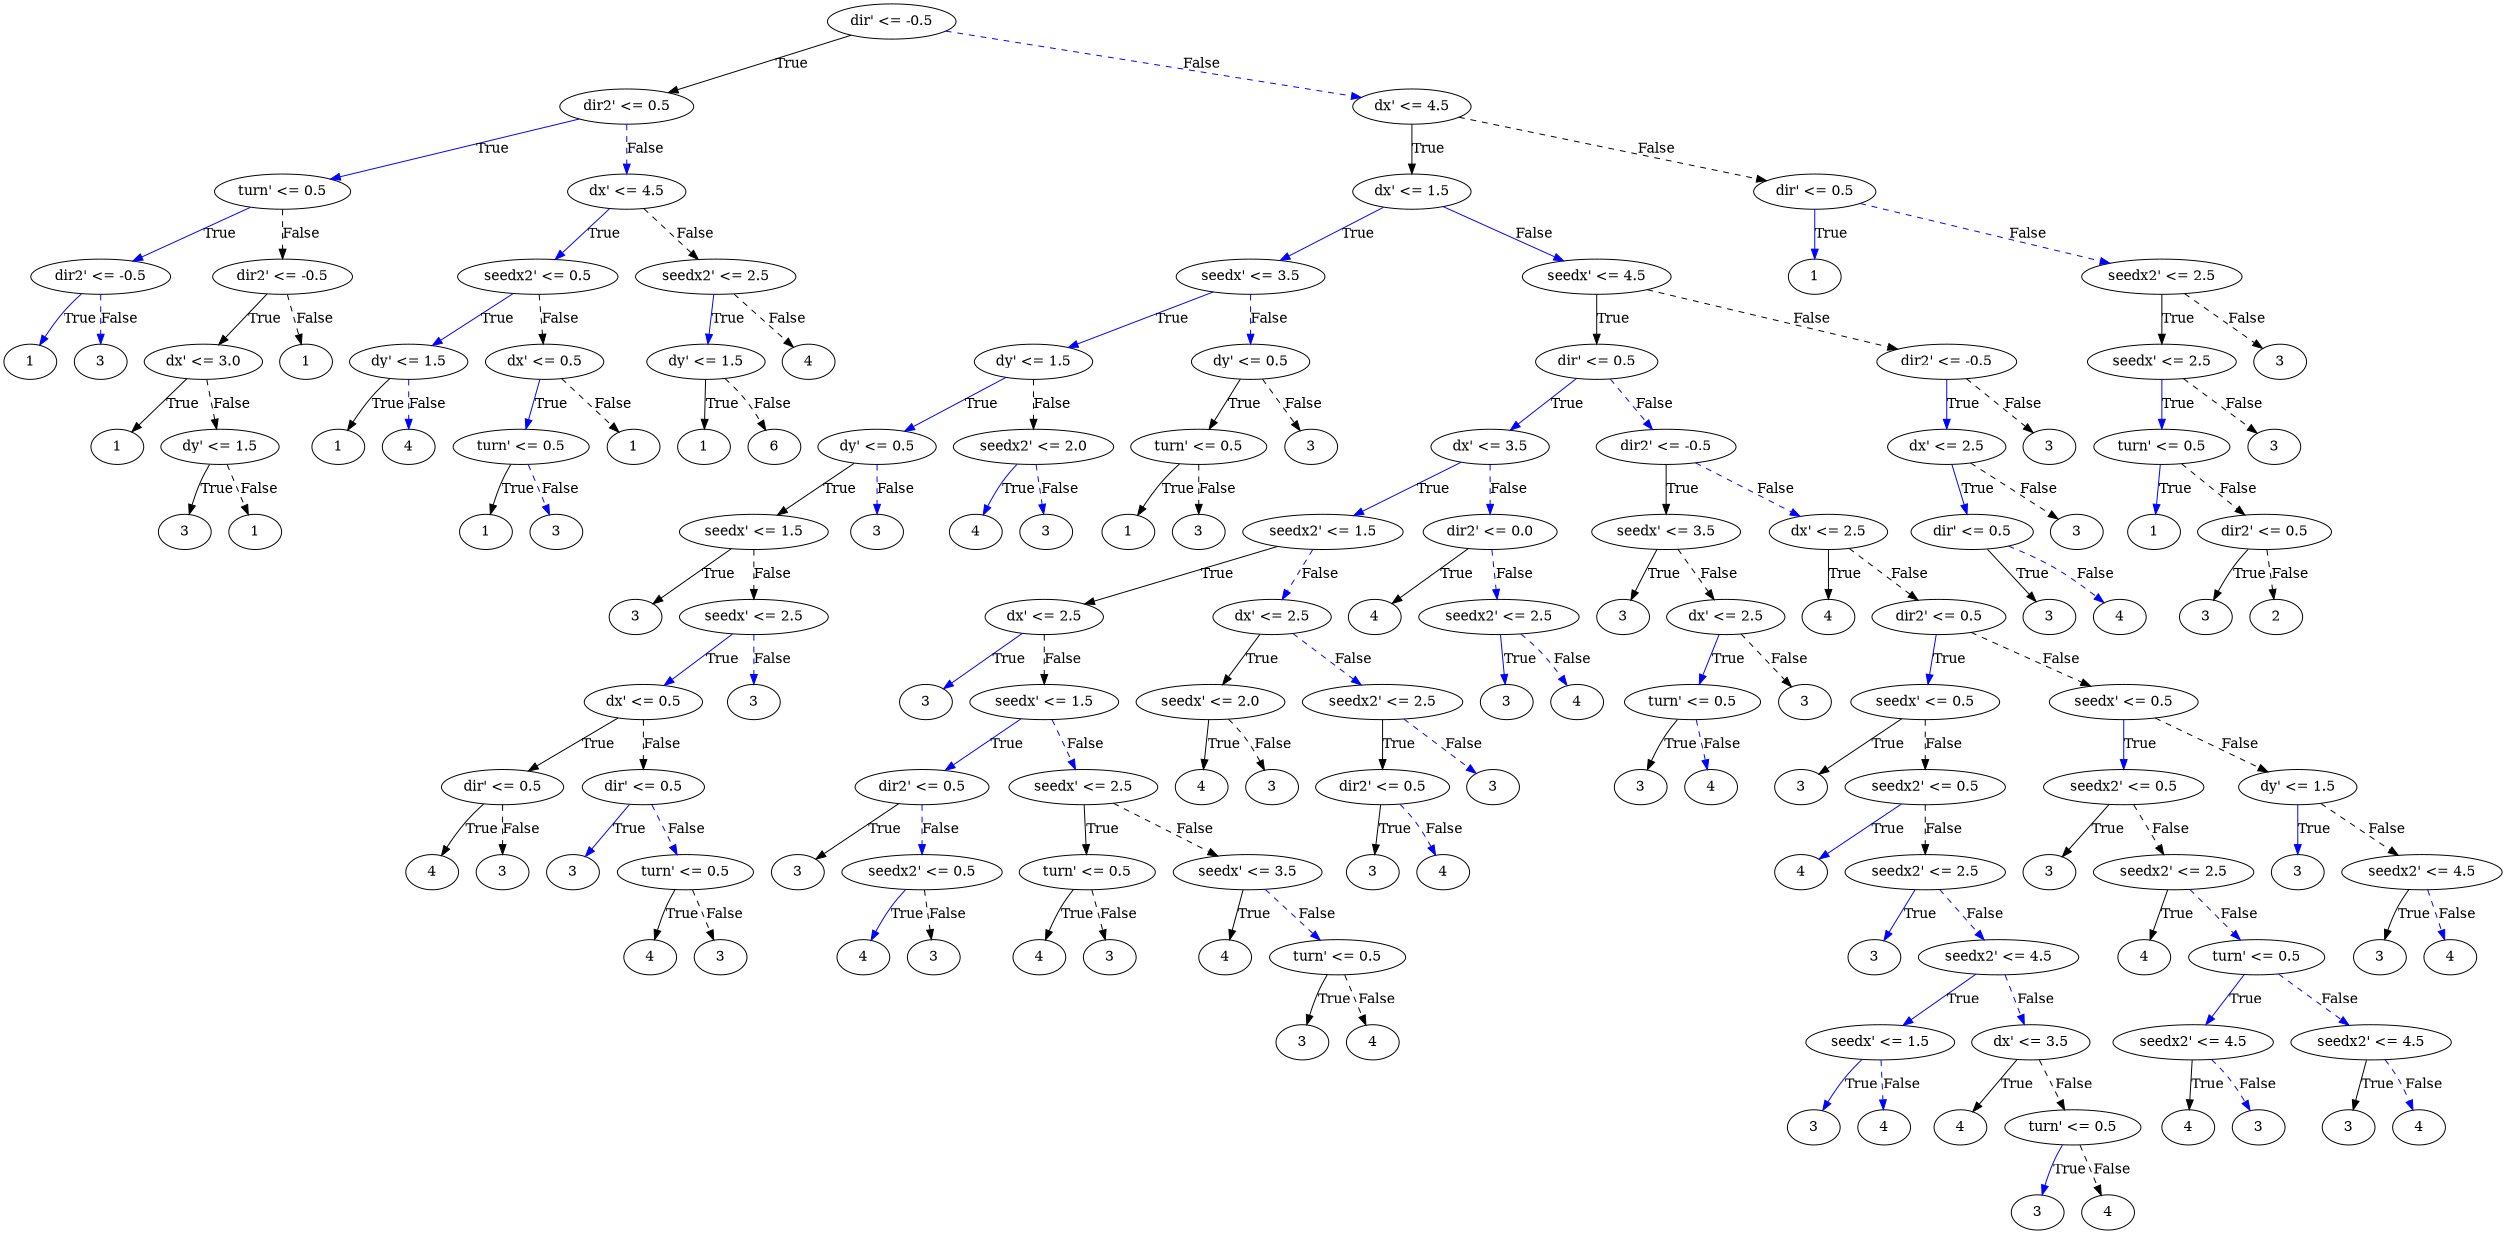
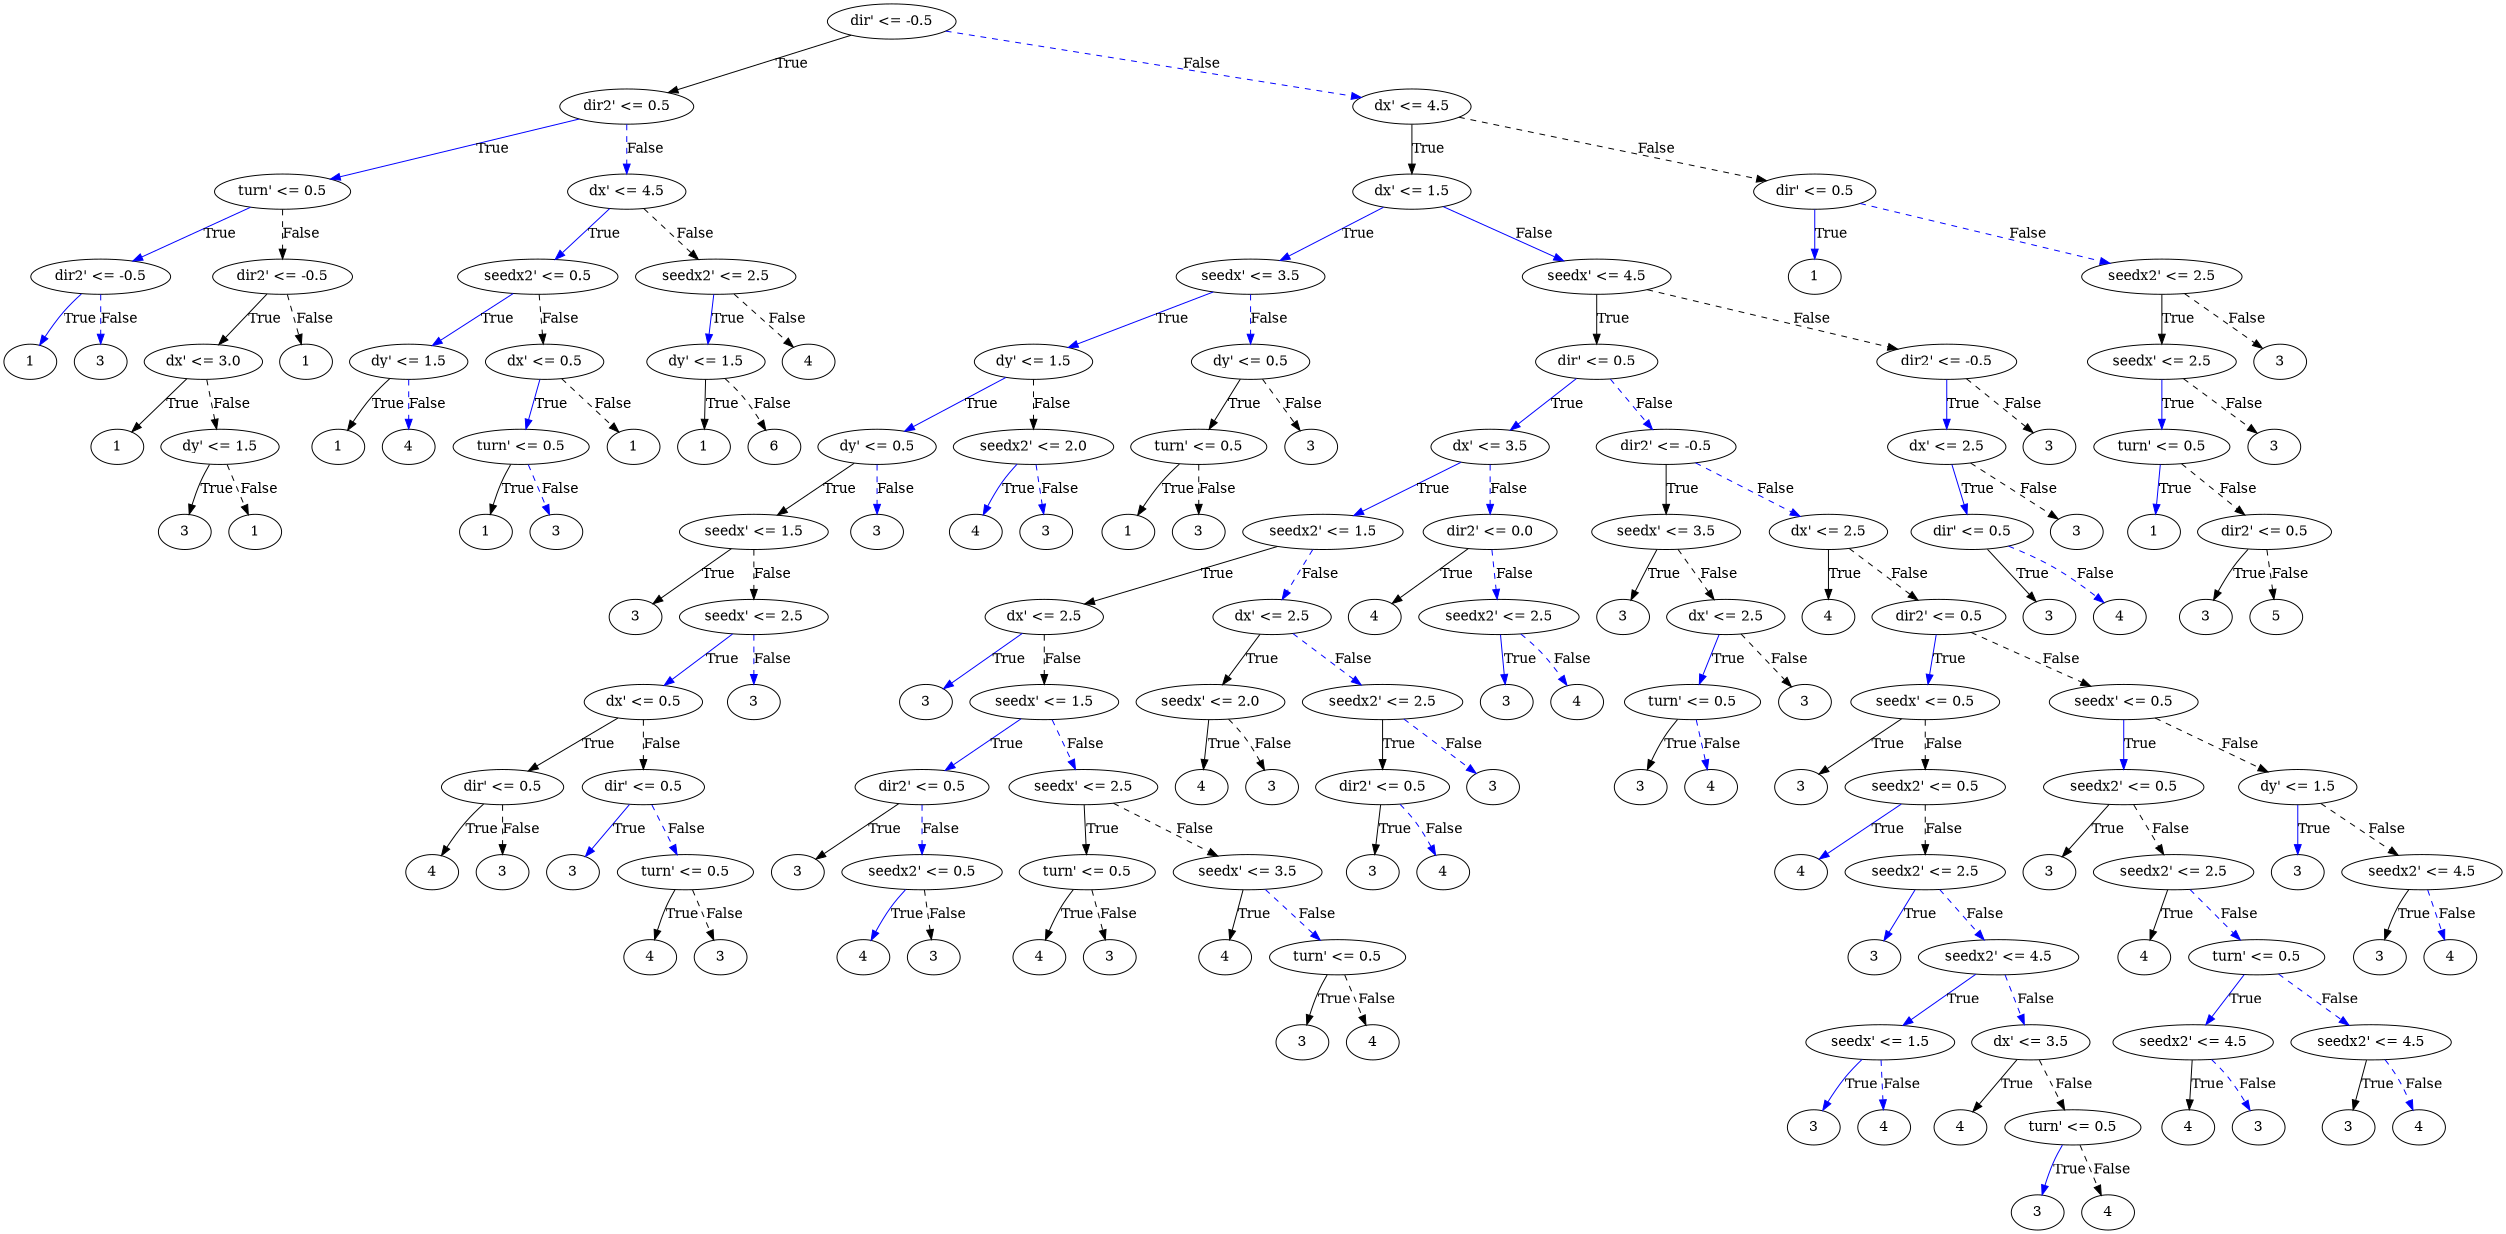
node "2": label "2" -> "5"
